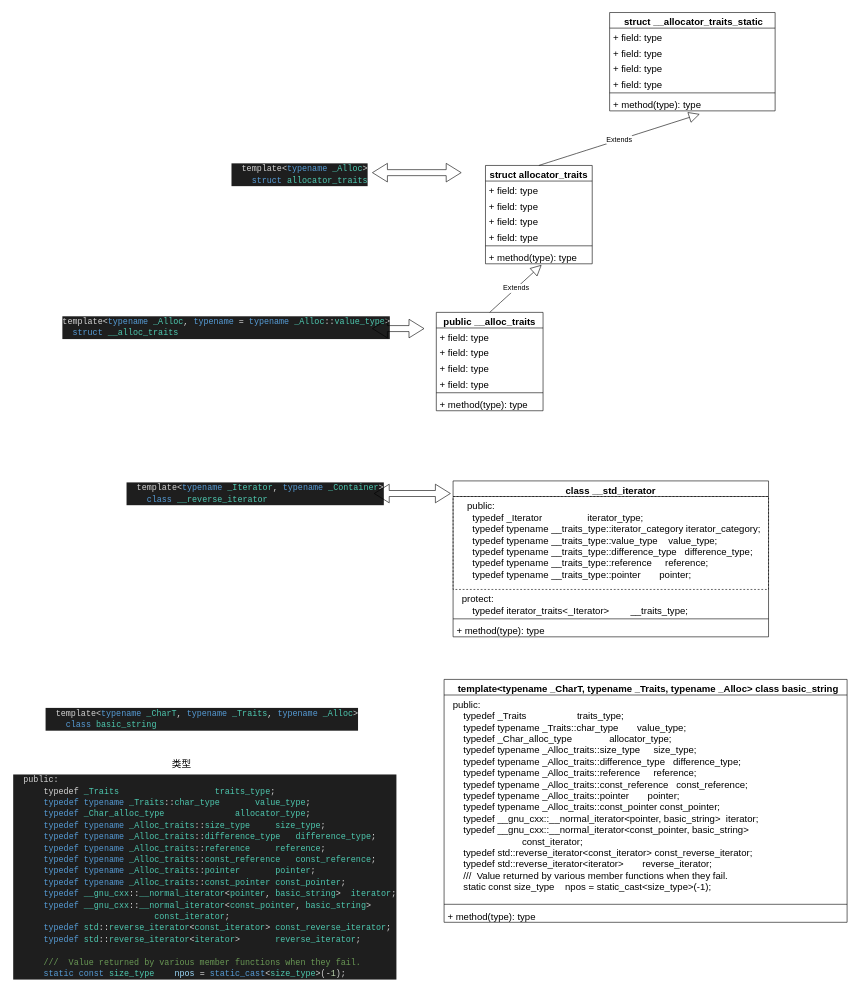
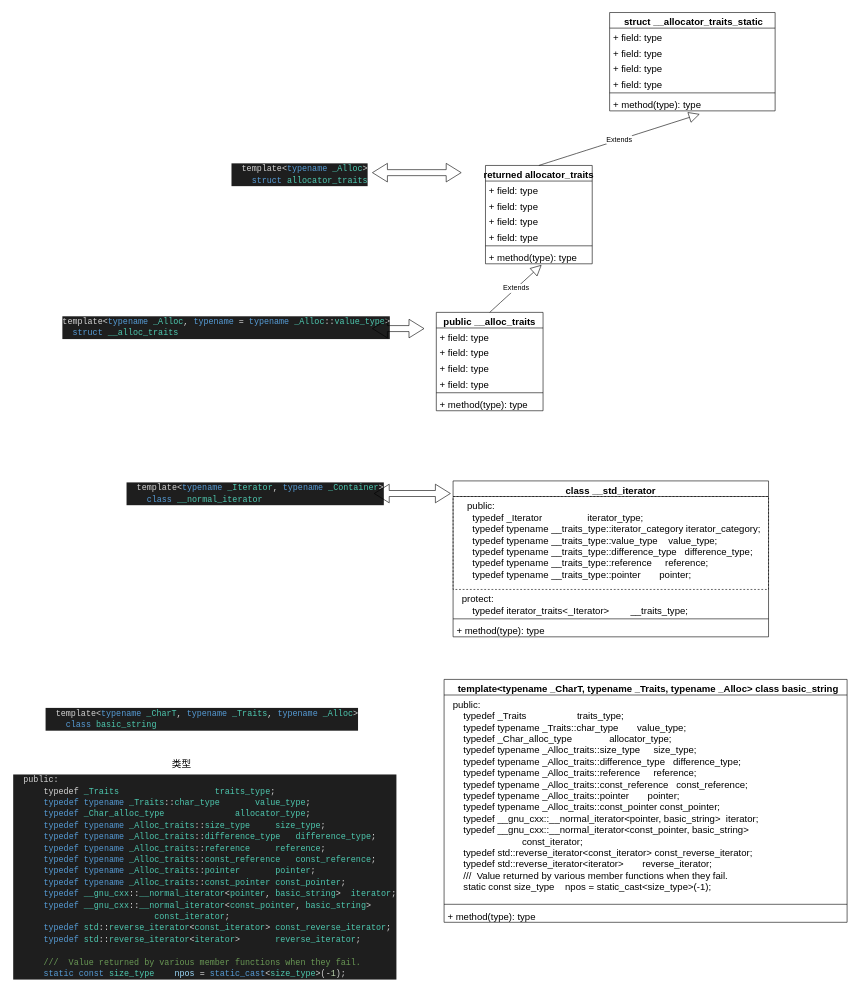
node "struct allocator_traits": label "struct allocator_traits" -> "returned allocator_traits"
node "template<typename _Iterator, typename _Container> class __reverse_iterator": label "template<typename _Iterator, typename _Container> class __reverse_iterator" -> "template<typename _Iterator, typename _Container> class __normal_iterator"
